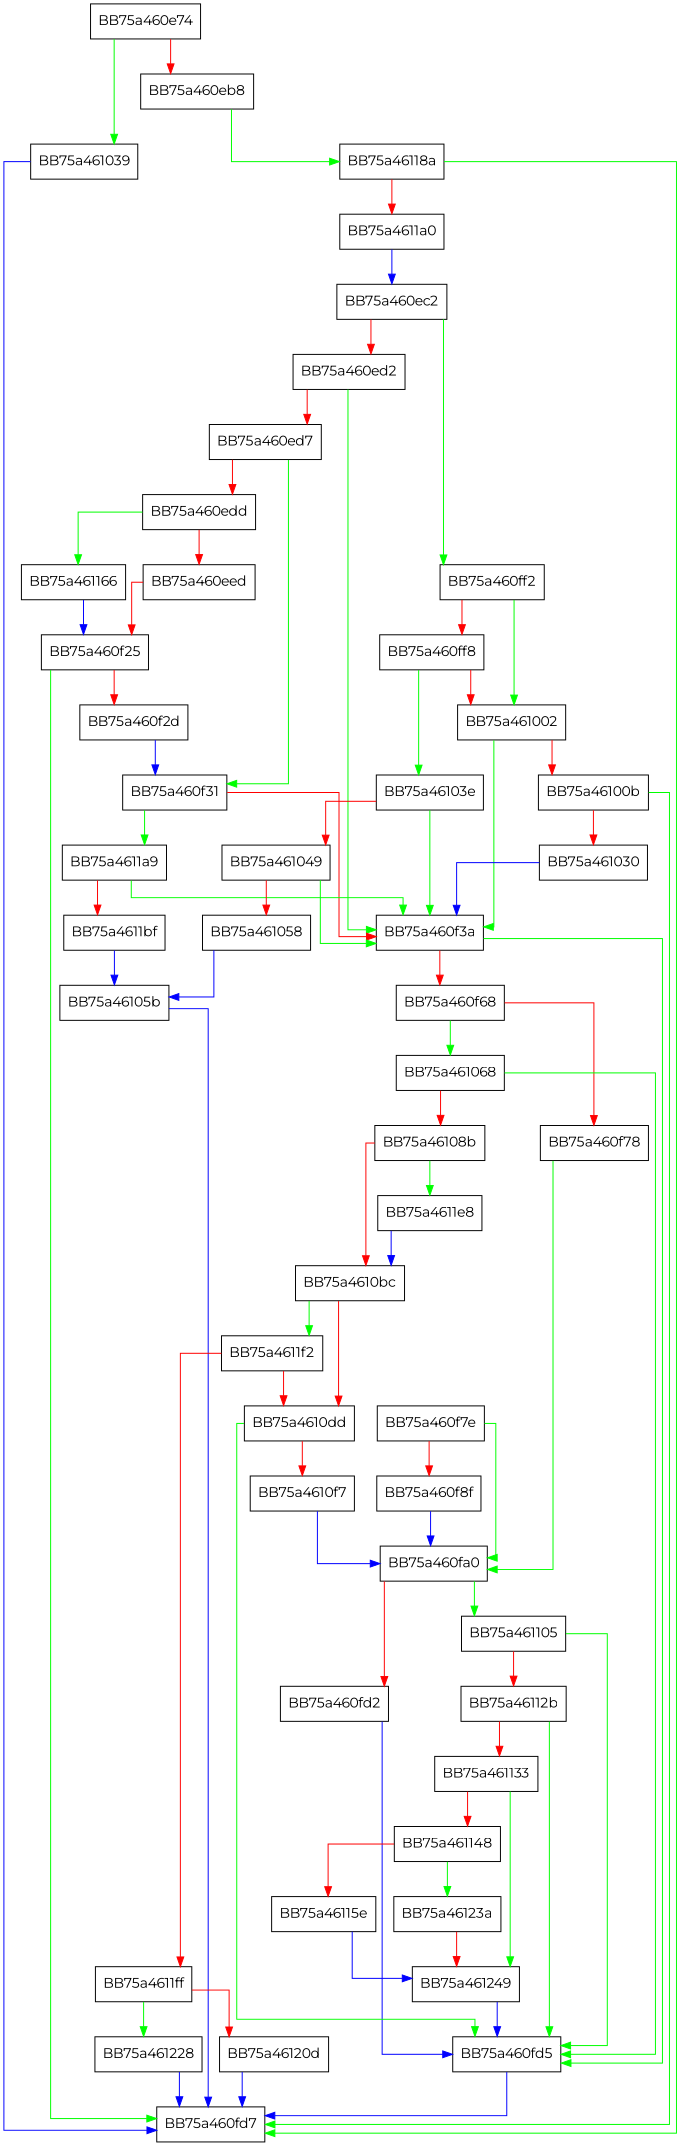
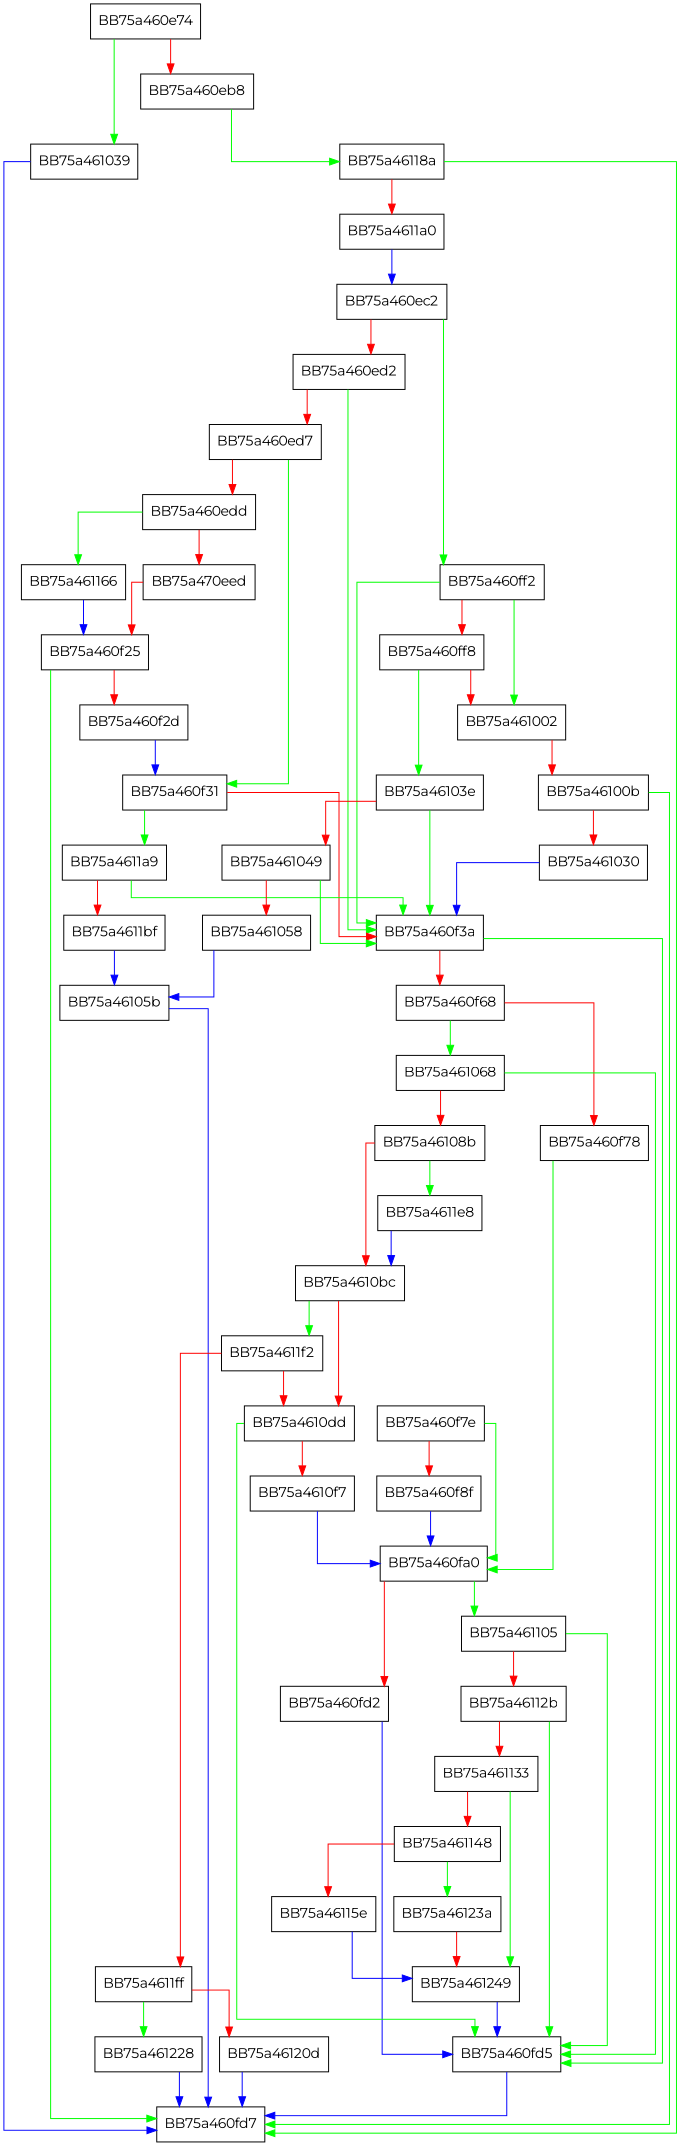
node "BB75a460eed": label "BB75a460eed" -> "BB75a470eed"
edge "BB75a461002" -> "BB75a460f3a": now "BB75a460ff2" -> "BB75a460f3a"
